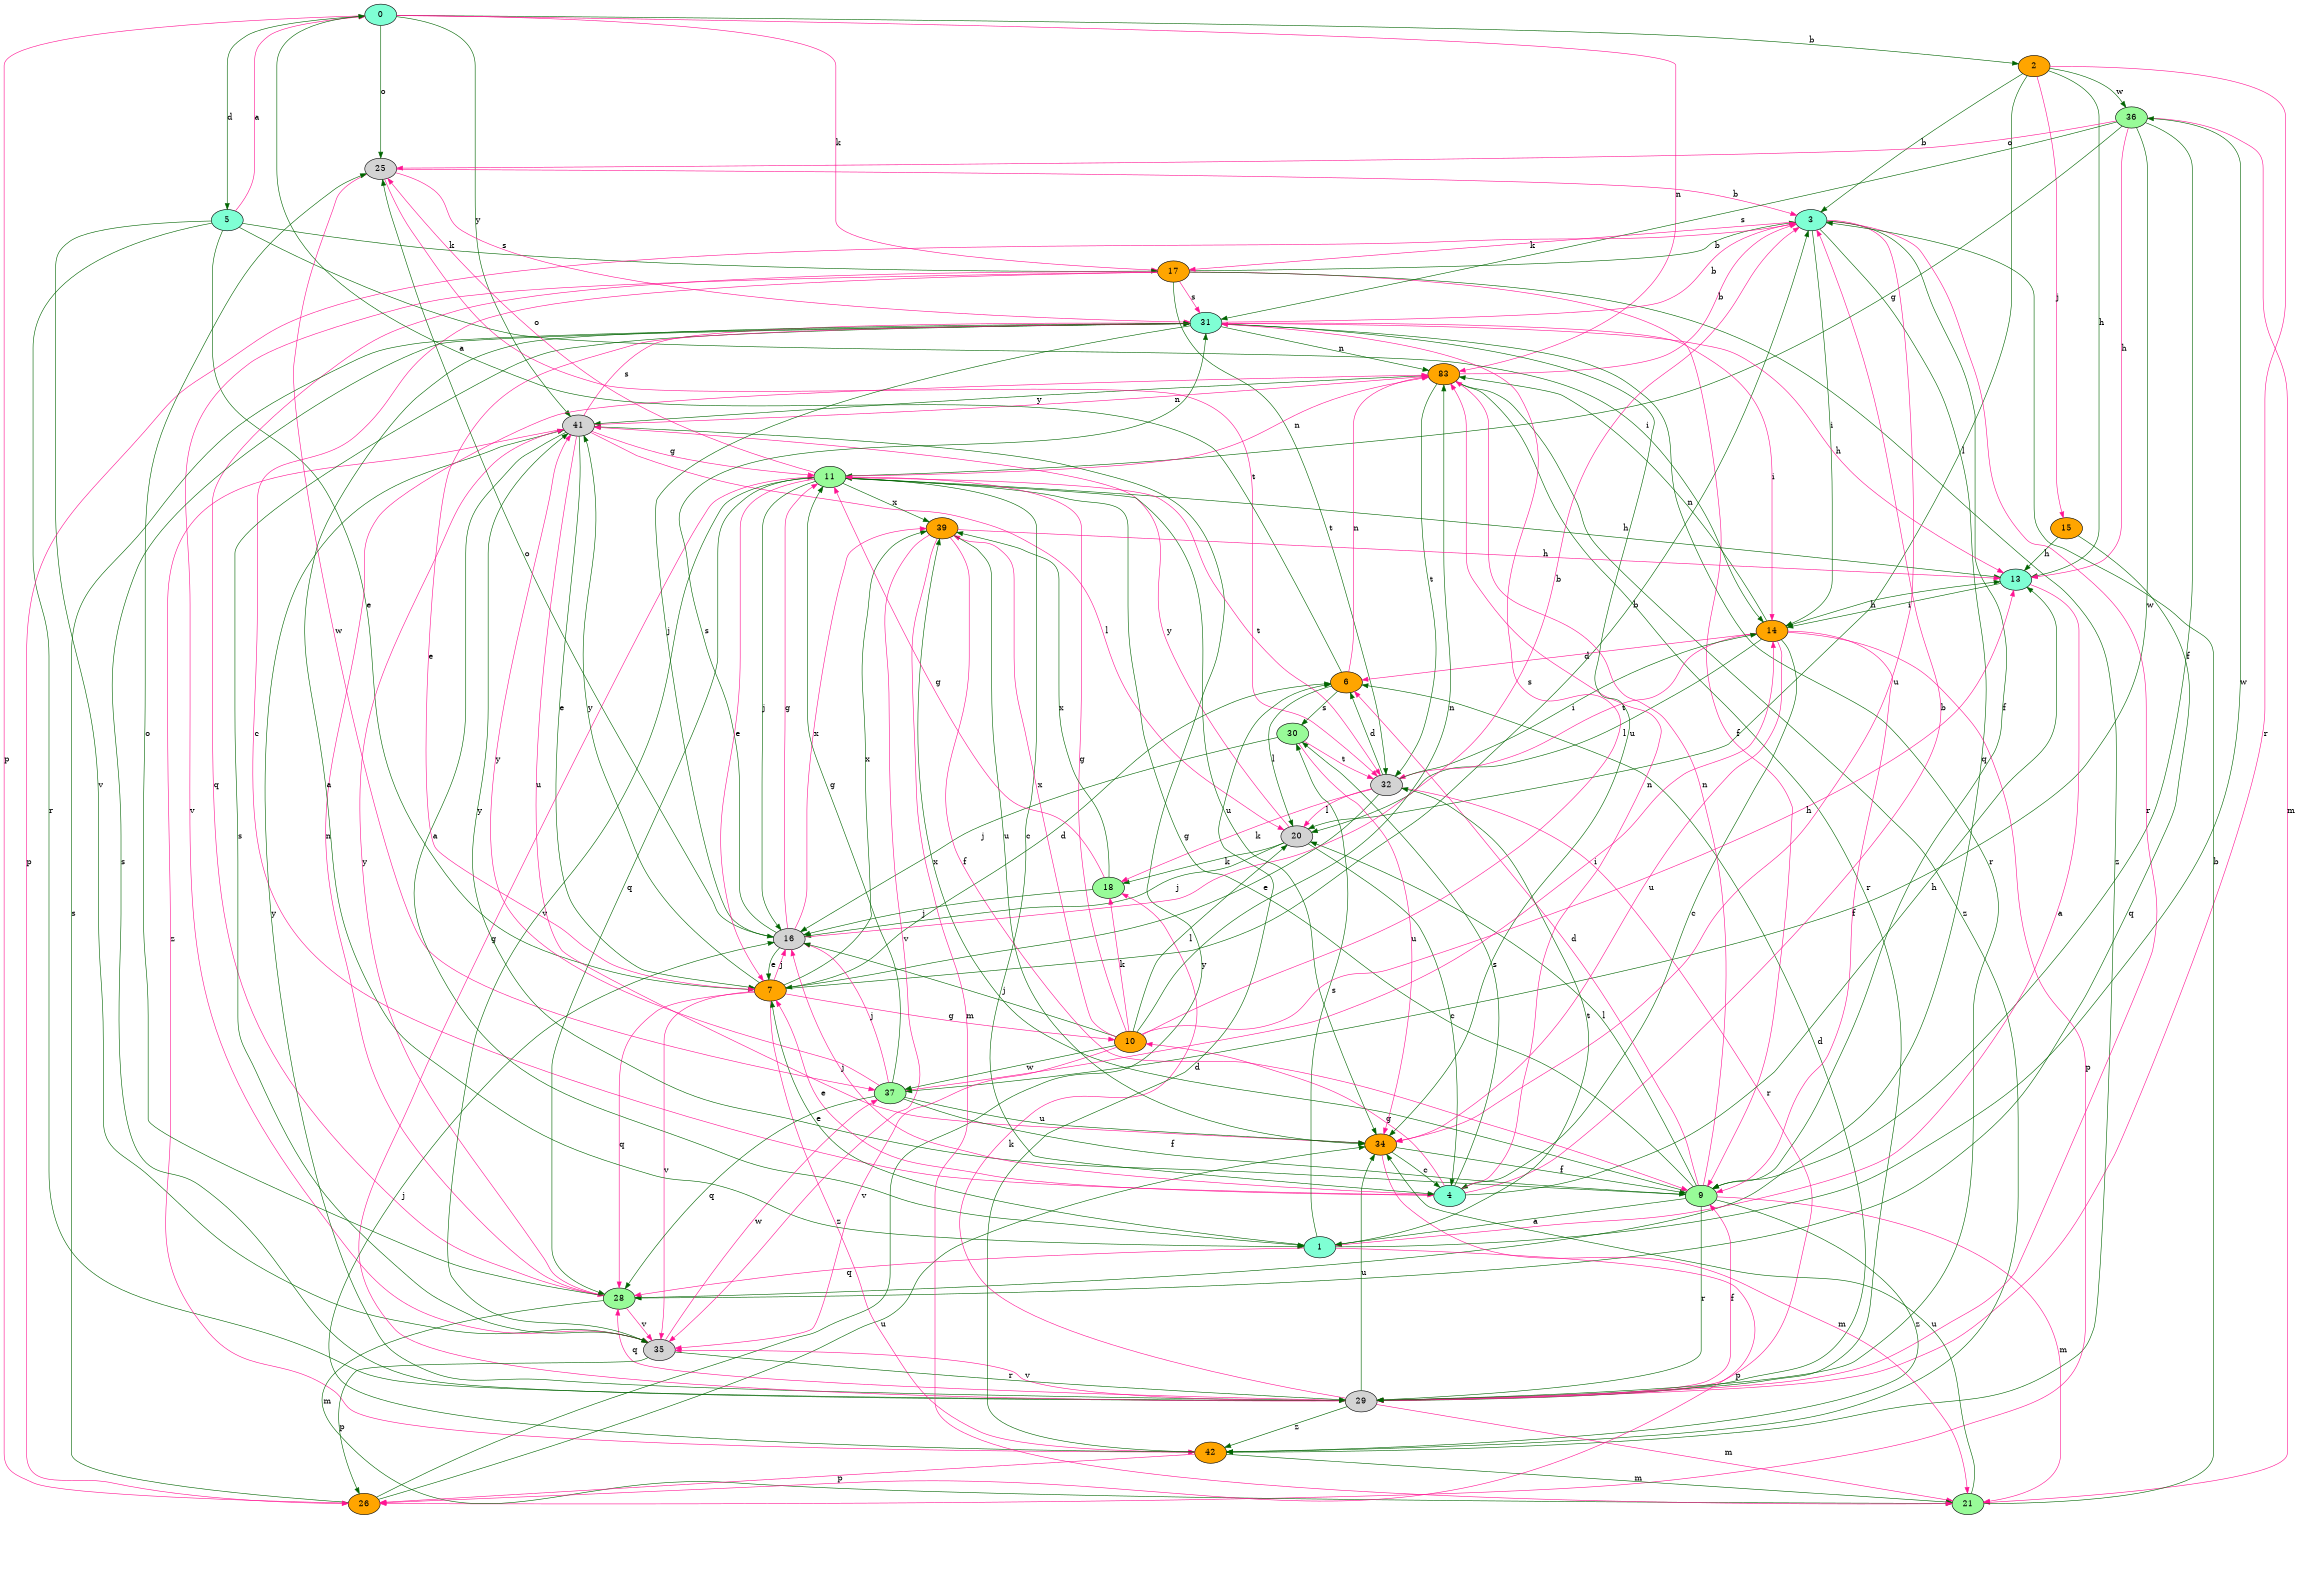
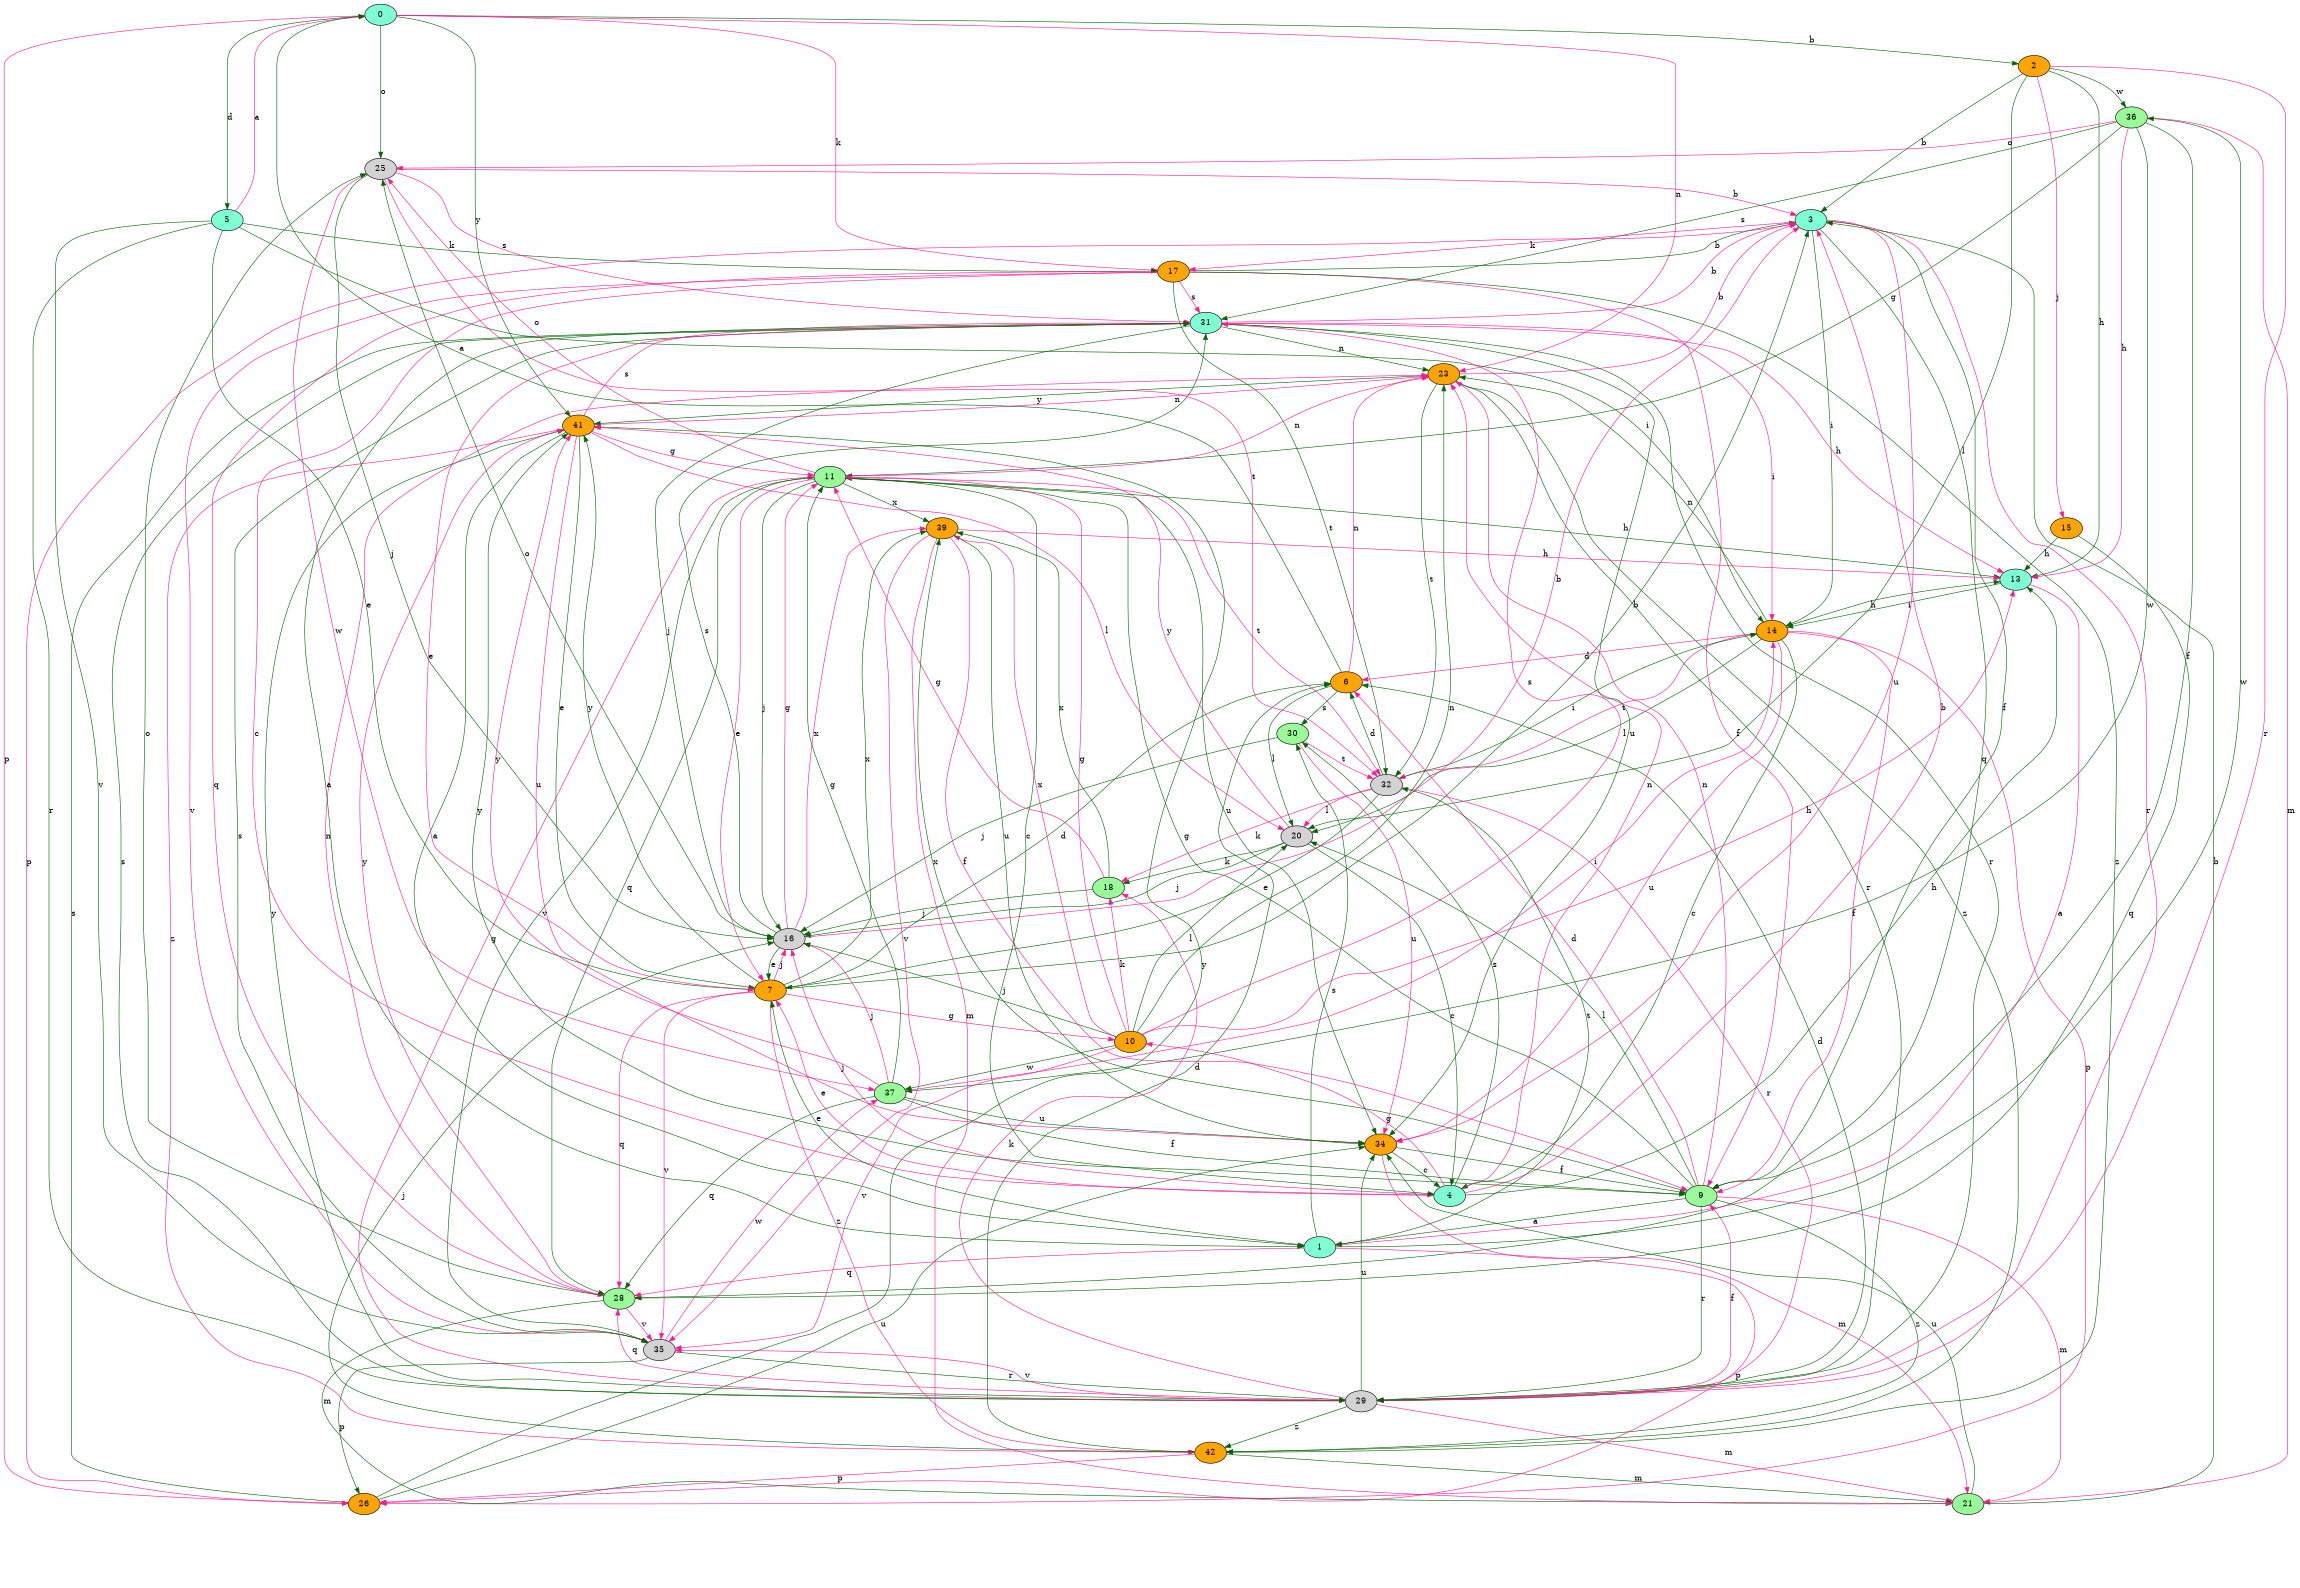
node "83": label "83" -> "23"
node "41": fillcolor lightgrey -> orange
edge "25" -> "16": added, label "j"
